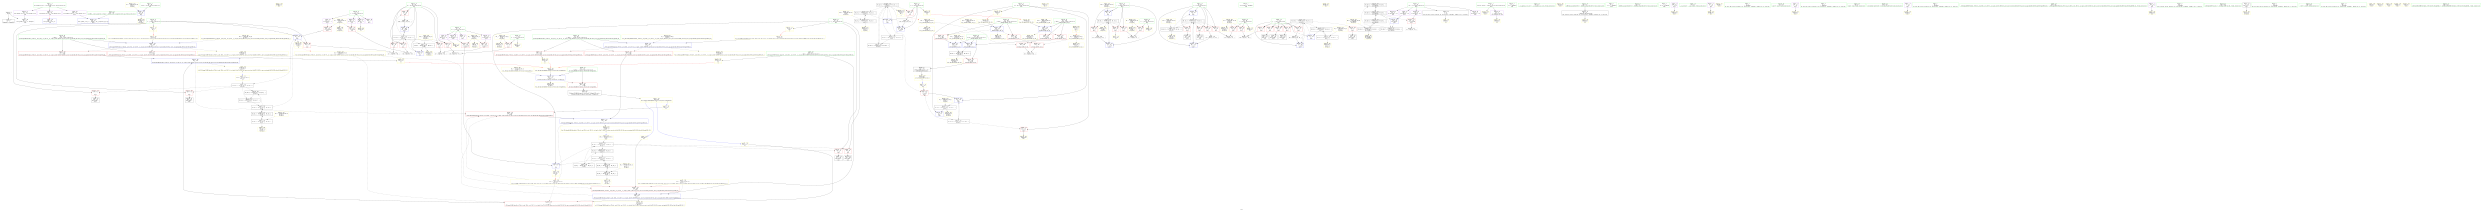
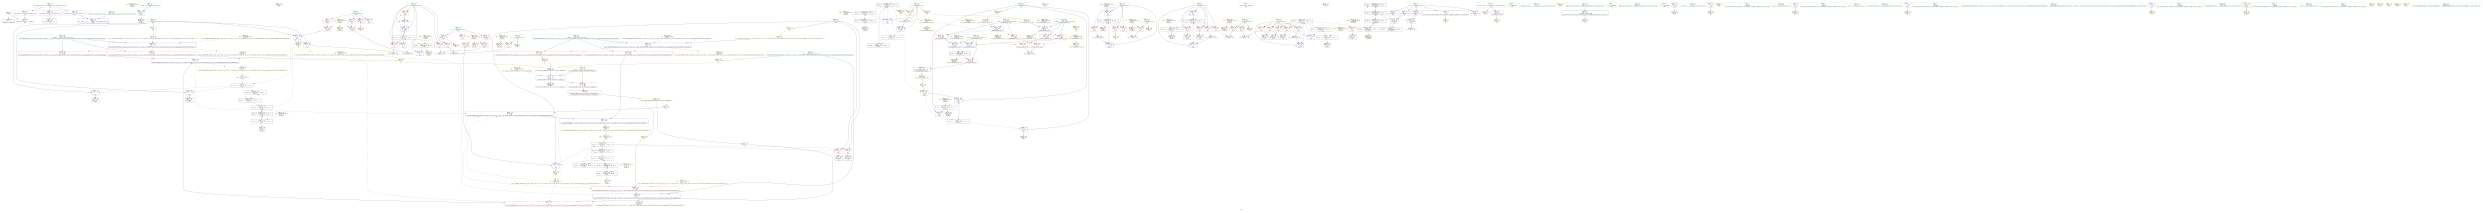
node "NodeID: 73": removed
